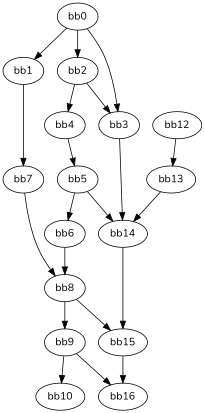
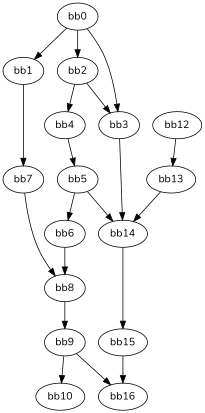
edge "bb8" -> "bb15": removed
